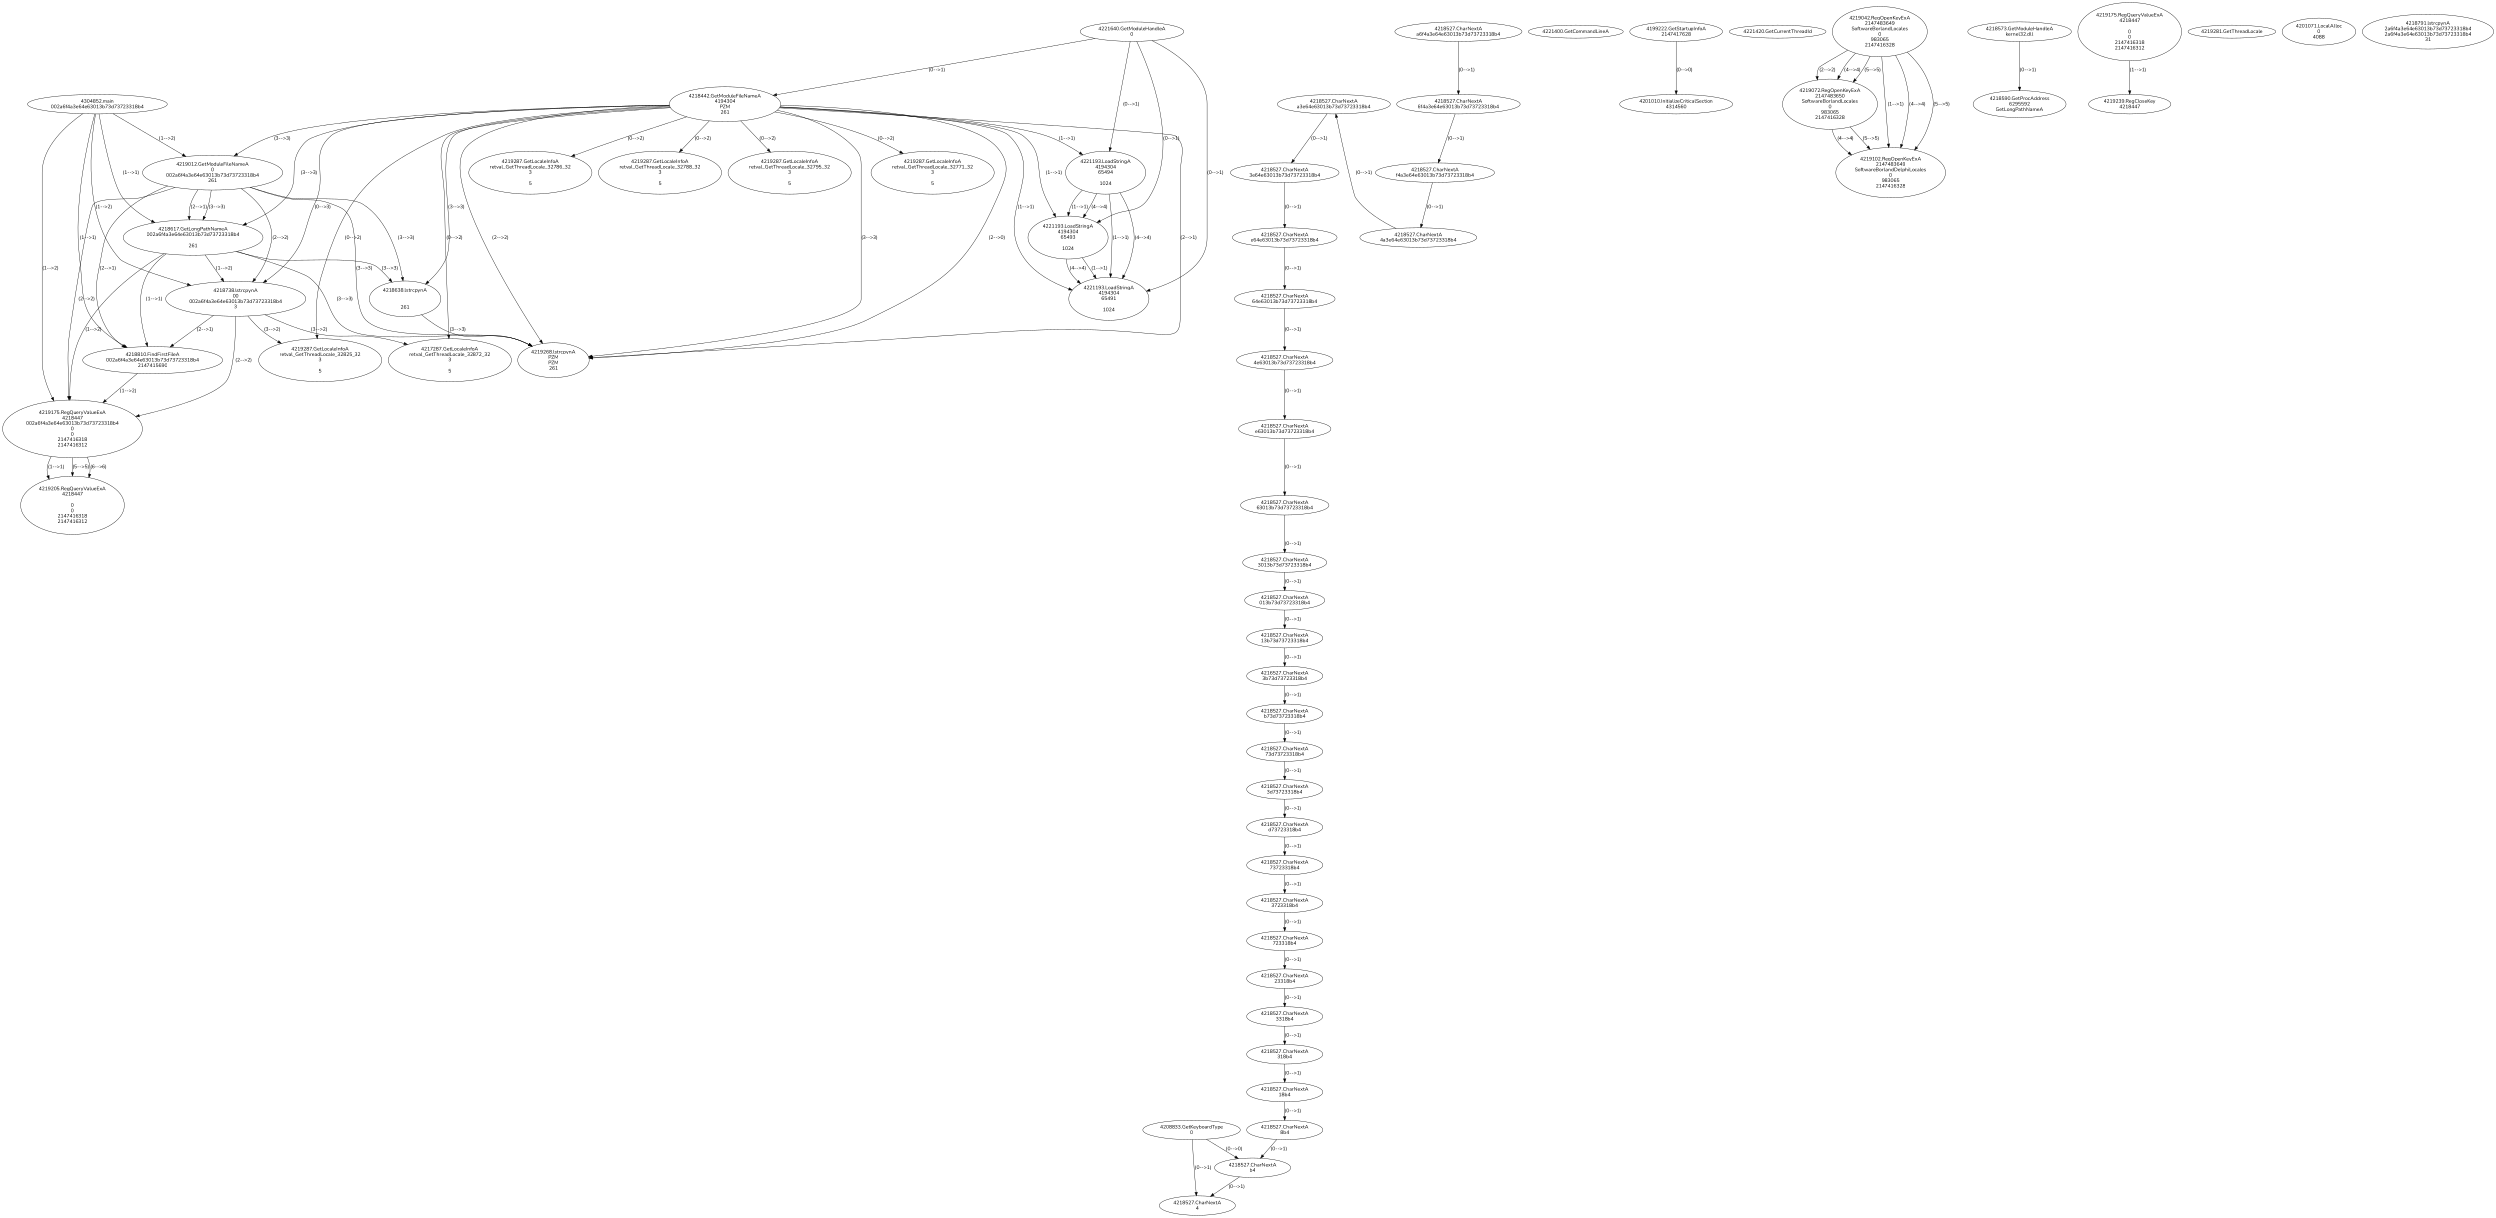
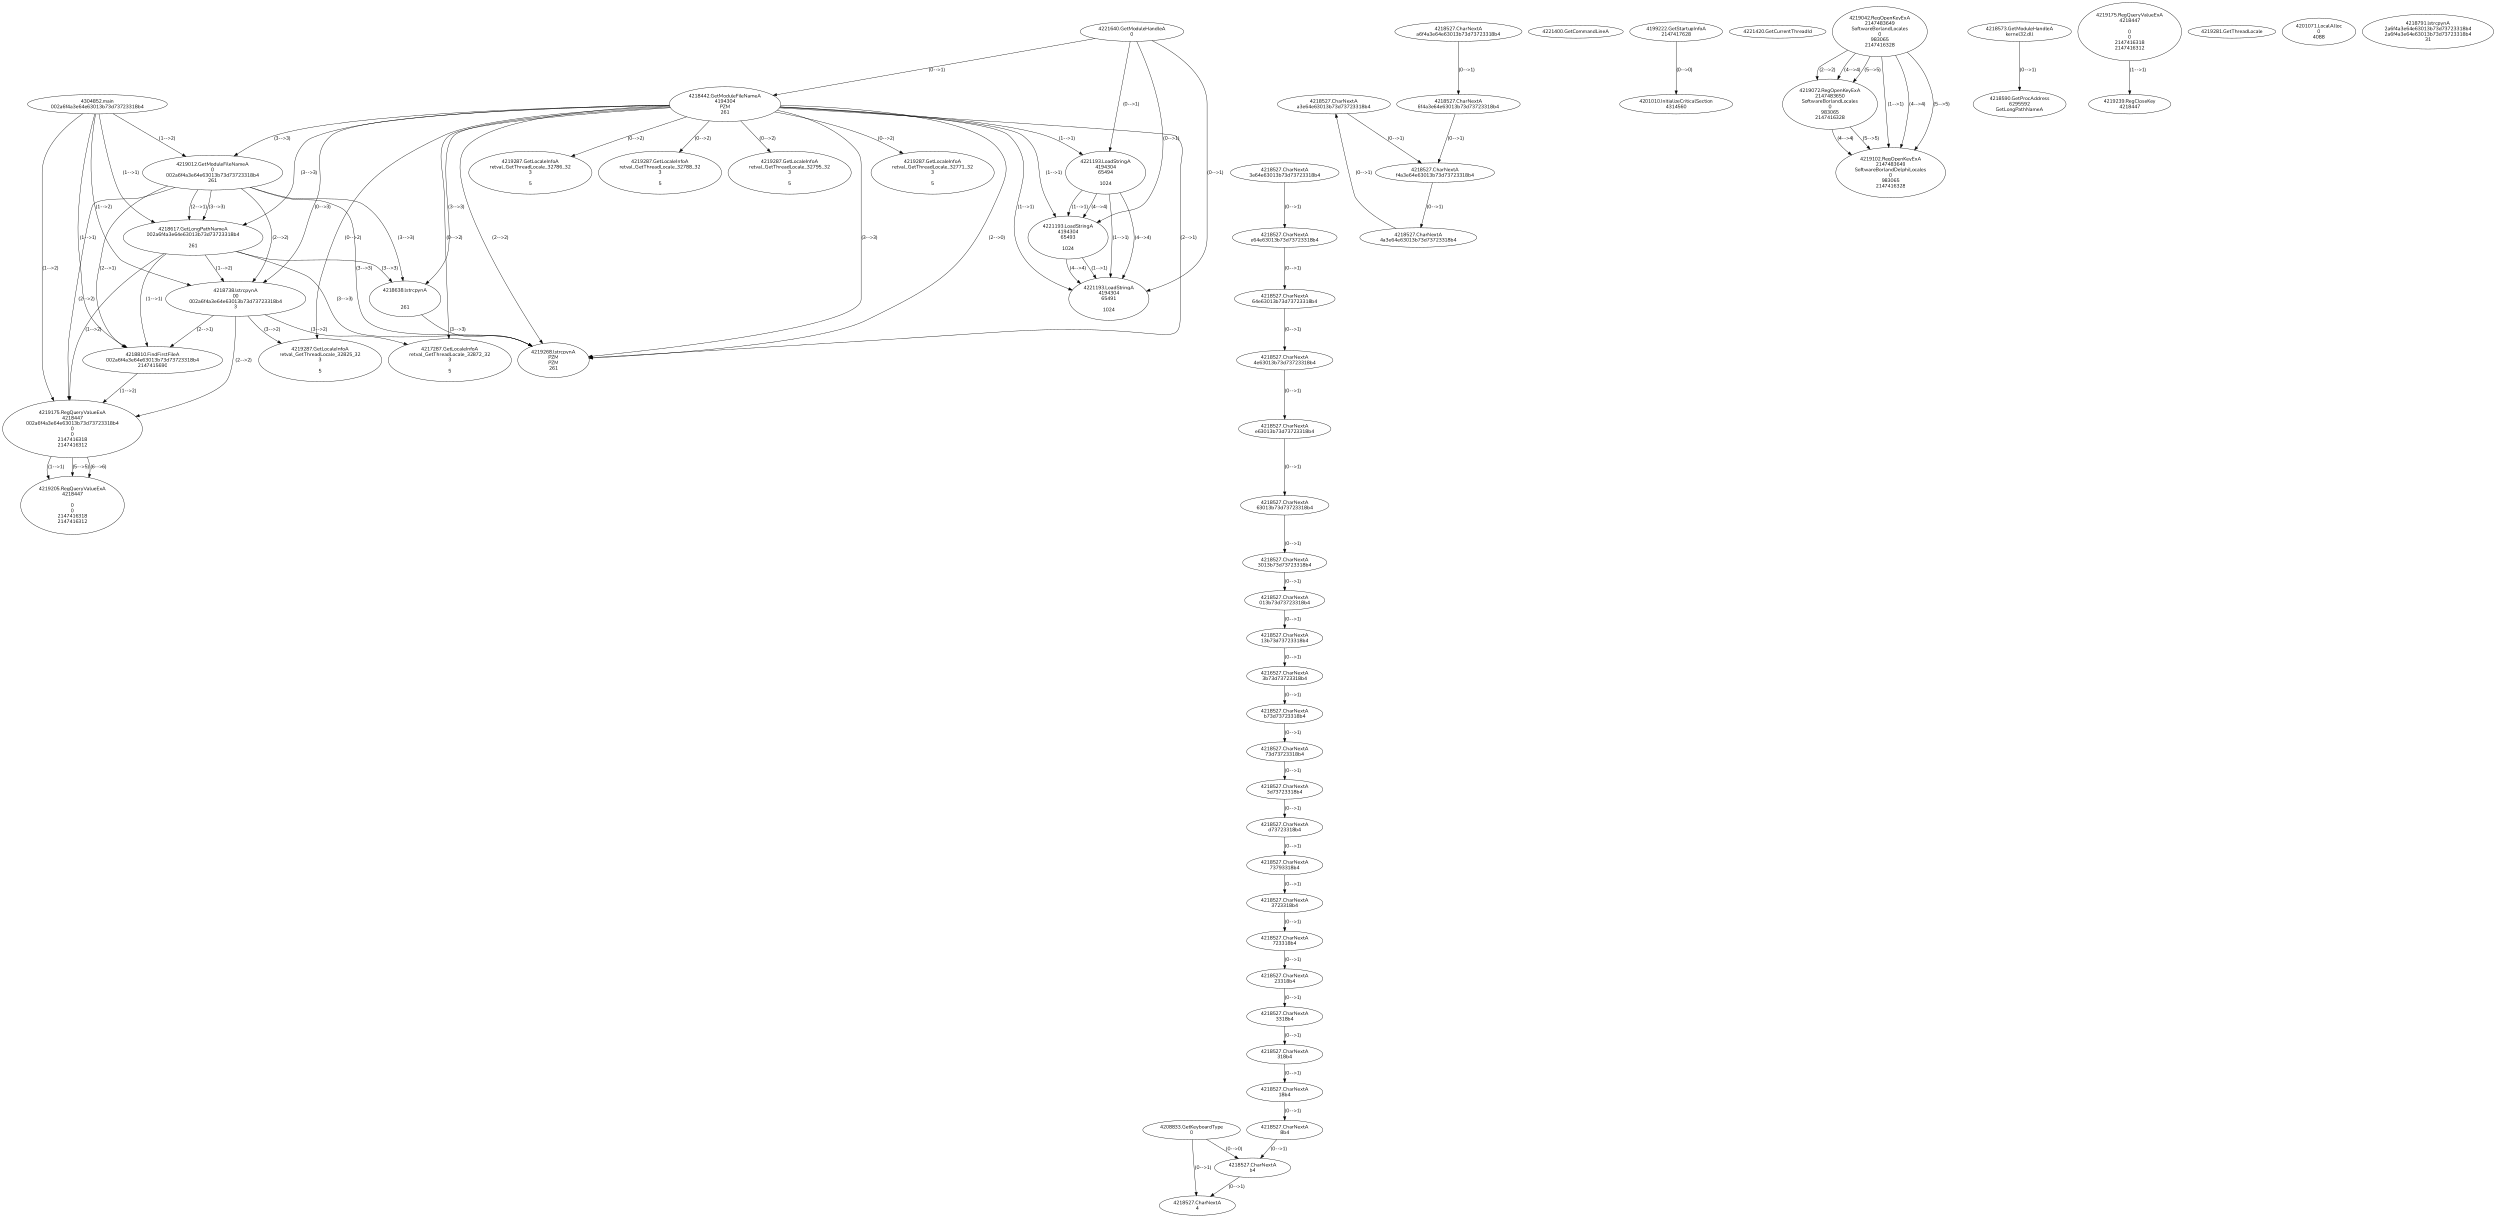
edge "4218527.CharNextA a3e64e63013b73d73723318b4" -> "4218527.CharNextA 3e64e63013b73d73723318b4": now "4218527.CharNextA a3e64e63013b73d73723318b4" -> "4218527.CharNextA f4a3e64e63013b73d73723318b4"
node "4218527.CharNextA 73723318b4": label "4218527.CharNextA 73723318b4" -> "4218527.CharNextA 73793318b4"
